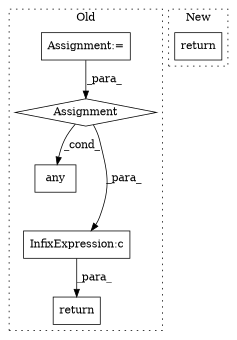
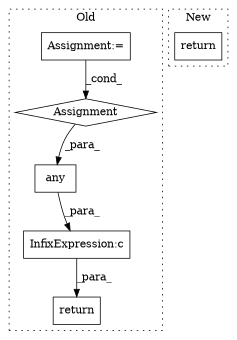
edge "Assignment:=" -> "Assignment": label "_para_" -> "_cond_"
edge "Assignment" -> "any": label "_cond_" -> "_para_"
edge "Assignment" -> "InfixExpression:c": now "any" -> "InfixExpression:c"
